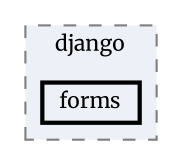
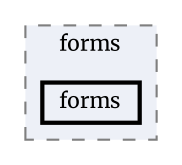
cluster "django": label "django" -> "forms"
